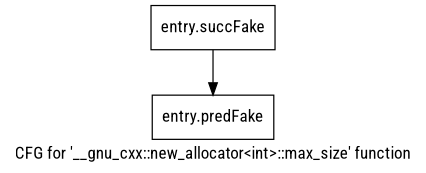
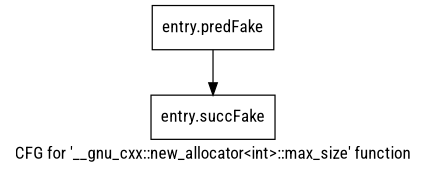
edge "entry.succFake" -> "entry.predFake": reversed
